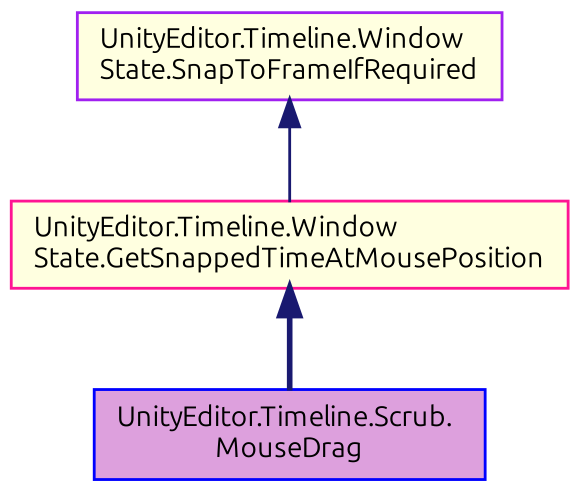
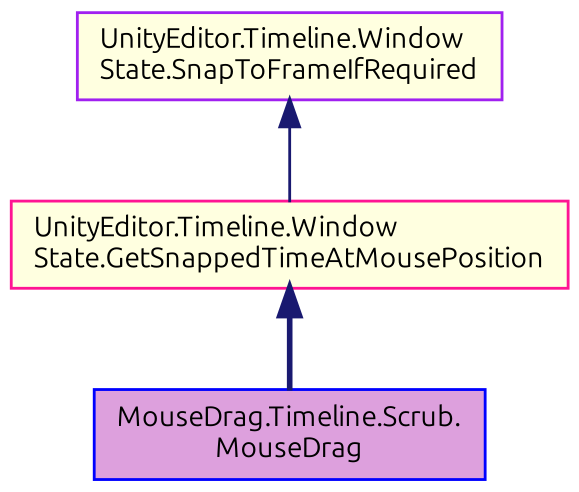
node "UnityEditor.Timeline.Scrub. MouseDrag": label "UnityEditor.Timeline.Scrub. MouseDrag" -> "MouseDrag.Timeline.Scrub. MouseDrag"
